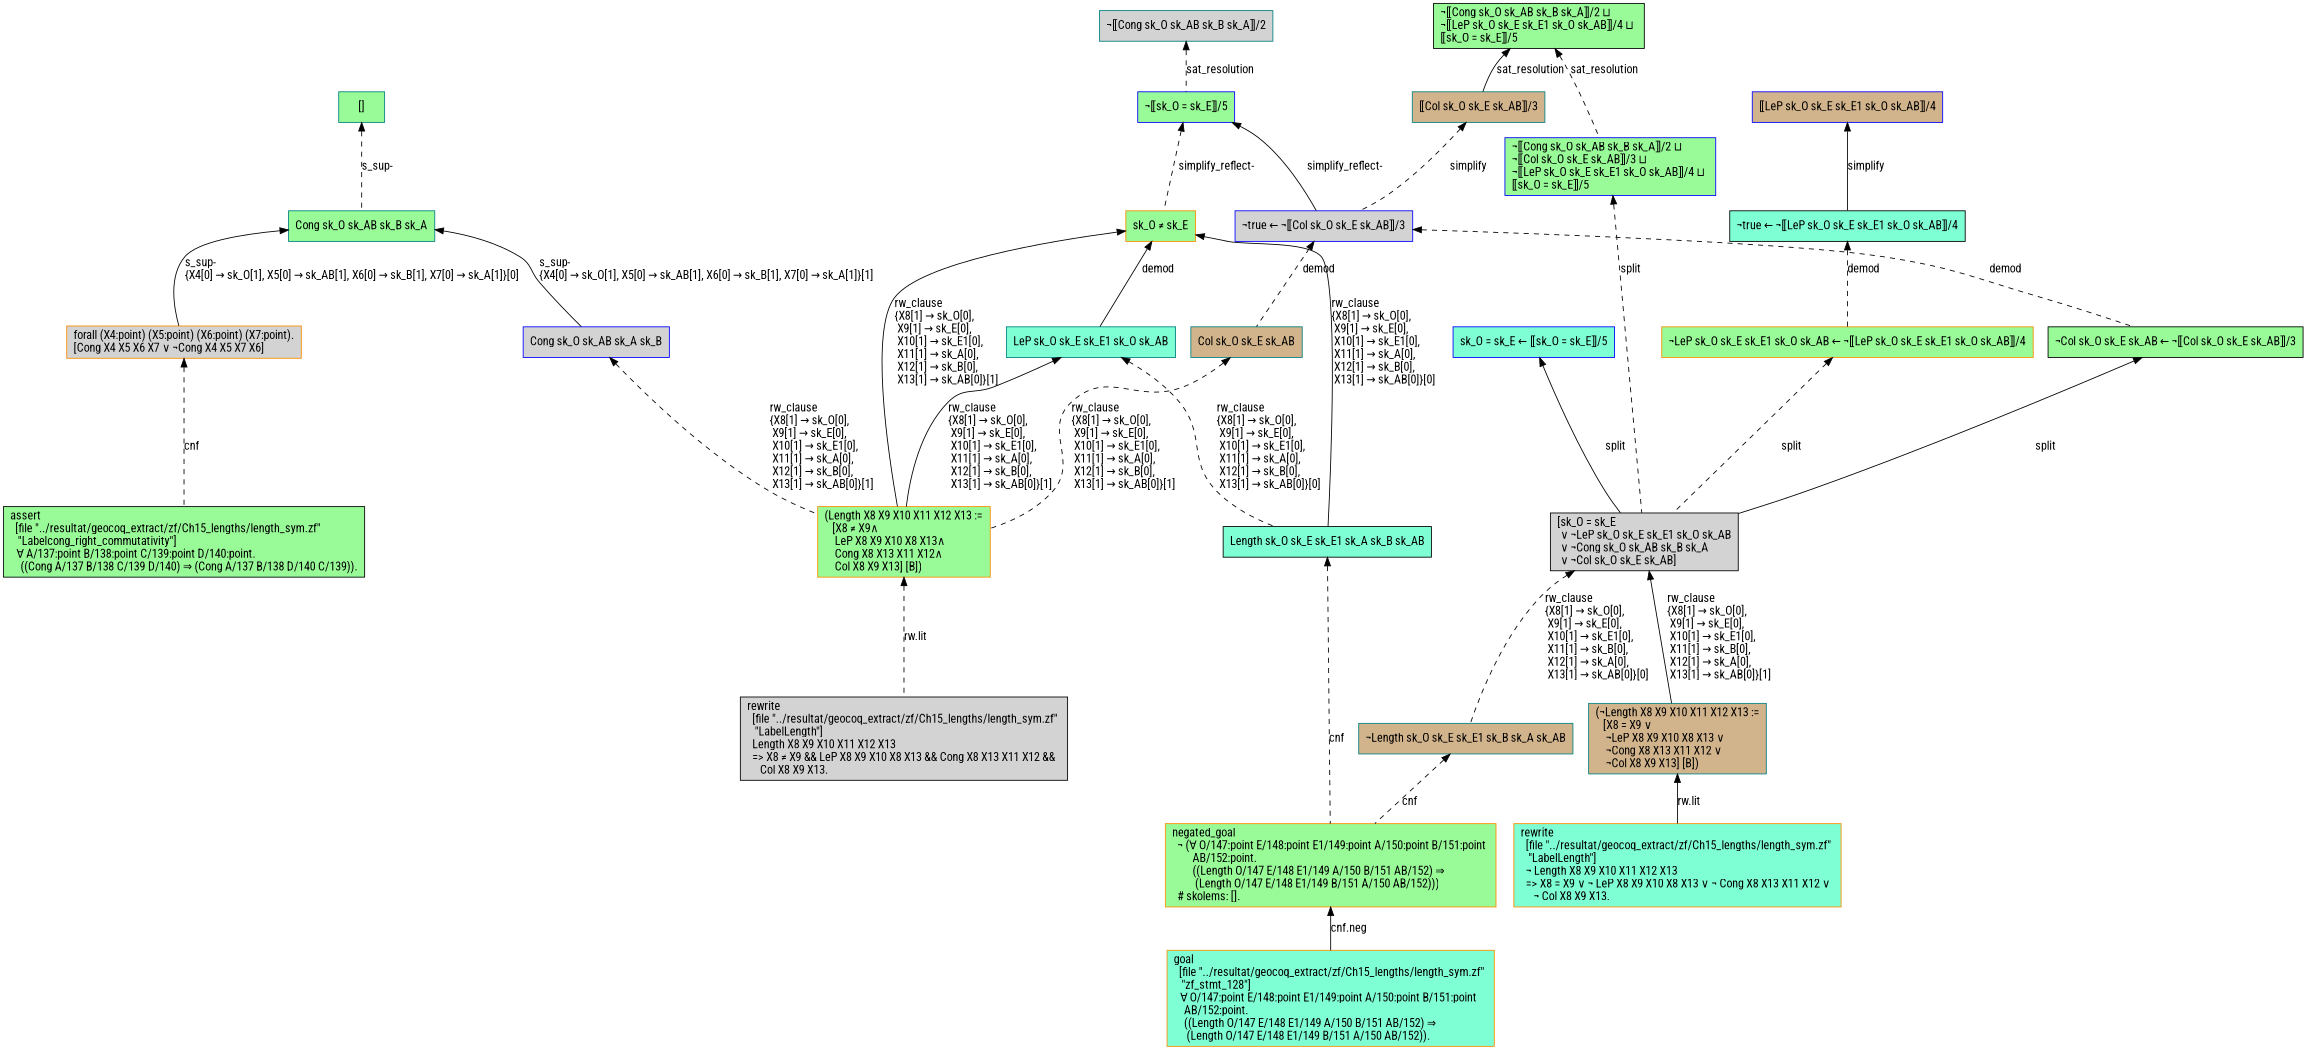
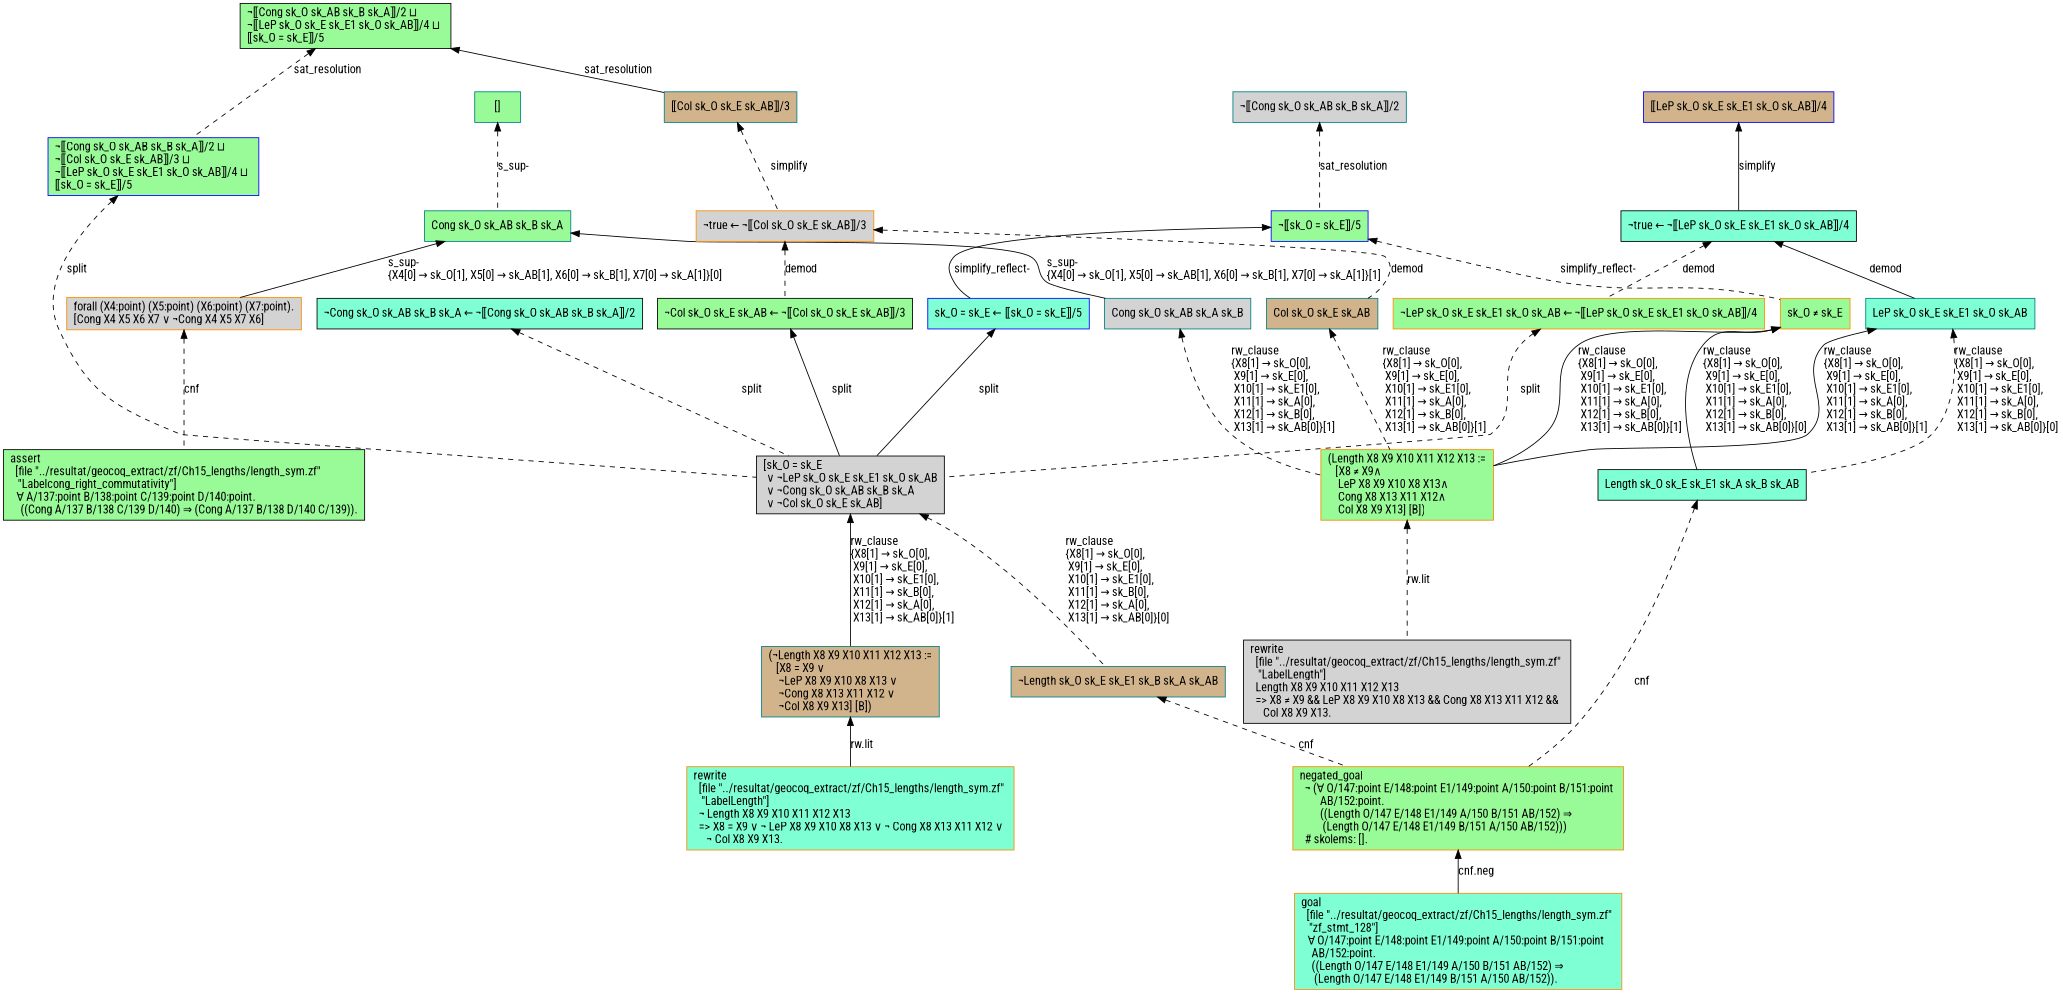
edge "¬true ← ¬⟦Col sk_O sk_E sk_AB⟧/3" -> "¬⟦sk_O = sk_E⟧/5": now "sk_O = sk_E ← ⟦sk_O = sk_E⟧/5" -> "¬⟦sk_O = sk_E⟧/5"
node "¬true ← ¬⟦Col sk_O sk_E sk_AB⟧/3": color blue -> darkorange
edge "LeP sk_O sk_E sk_E1 sk_O sk_AB" -> "sk_O ≠ sk_E": now "LeP sk_O sk_E sk_E1 sk_O sk_AB" -> "¬true ← ¬⟦LeP sk_O sk_E sk_E1 sk_O sk_AB⟧/4"
node "¬Cong sk_O sk_AB sk_B sk_A ← ¬⟦Cong sk_O sk_AB sk_B sk_A⟧/2": added
node "Cong sk_O sk_AB sk_A sk_B": color blue -> teal
